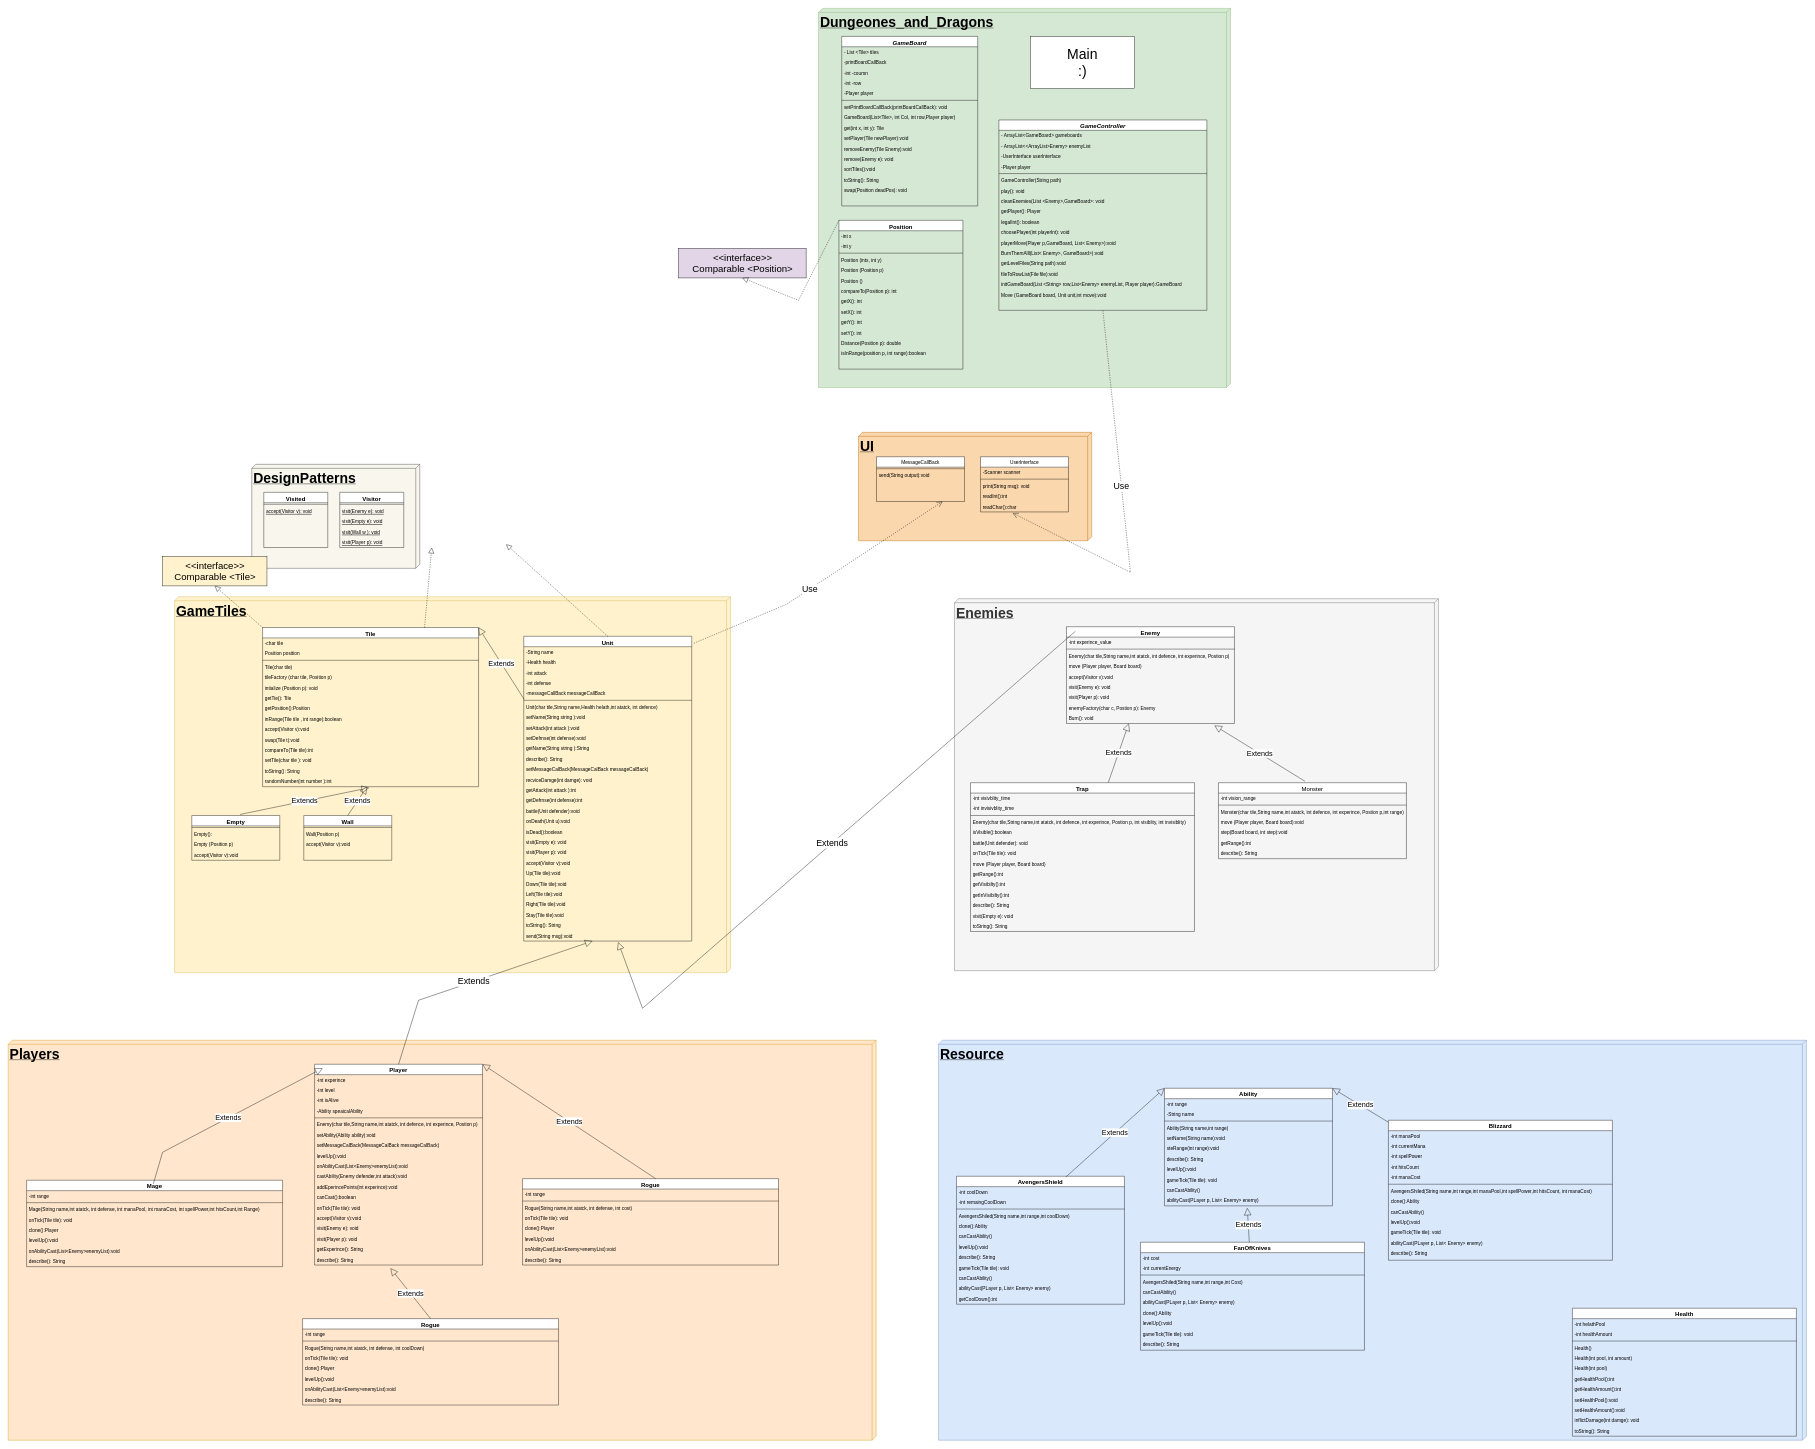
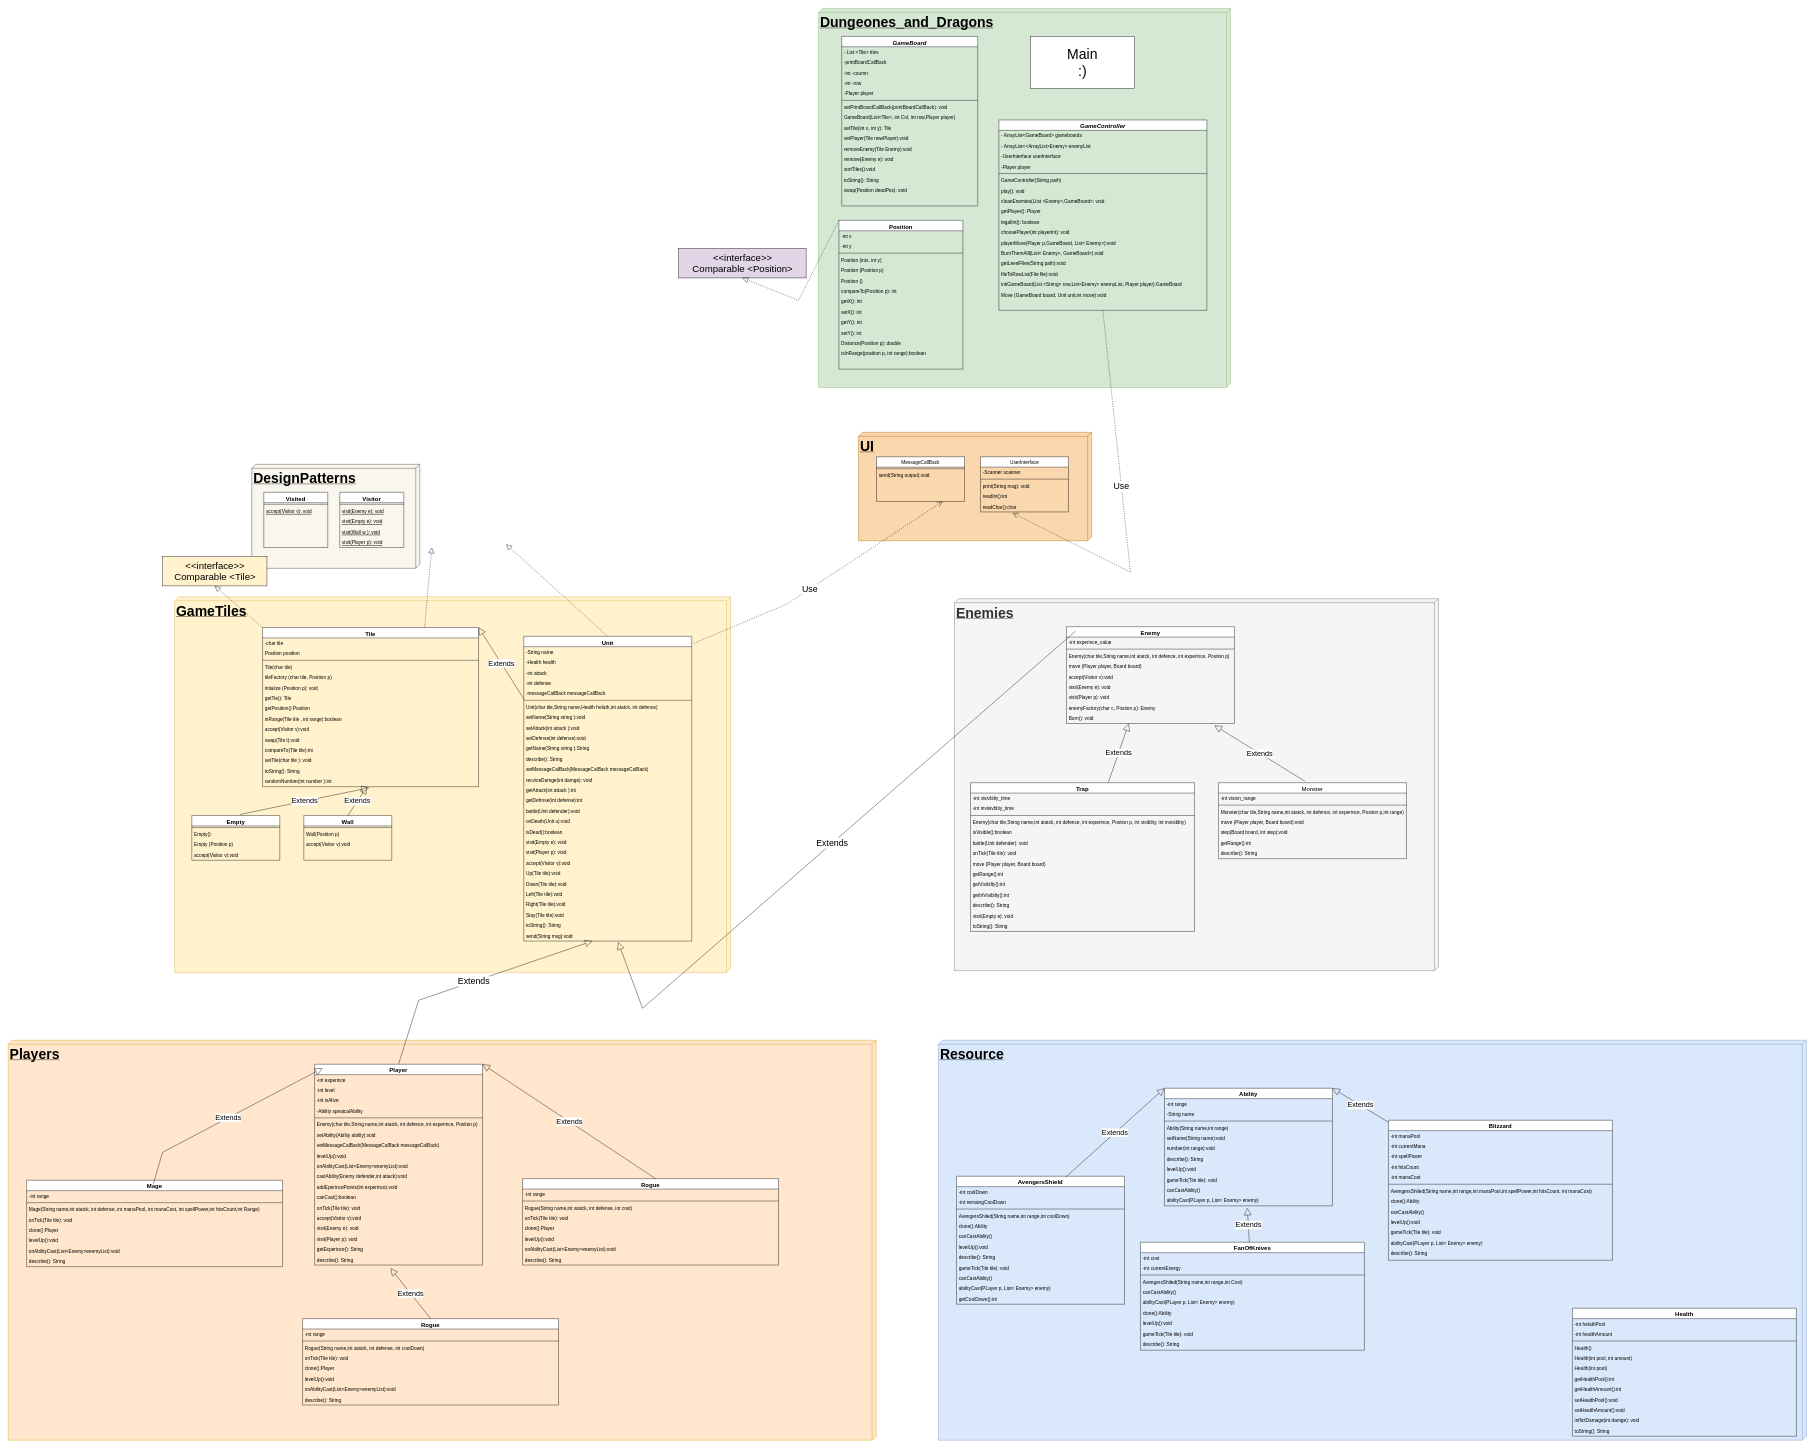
node "get(int x, int y): Tile": label "get(int x, int y): Tile" -> "setTile(int x, int y): Tile"
node "steRange(int range):void": label "steRange(int range):void" -> "number(int range):void"
